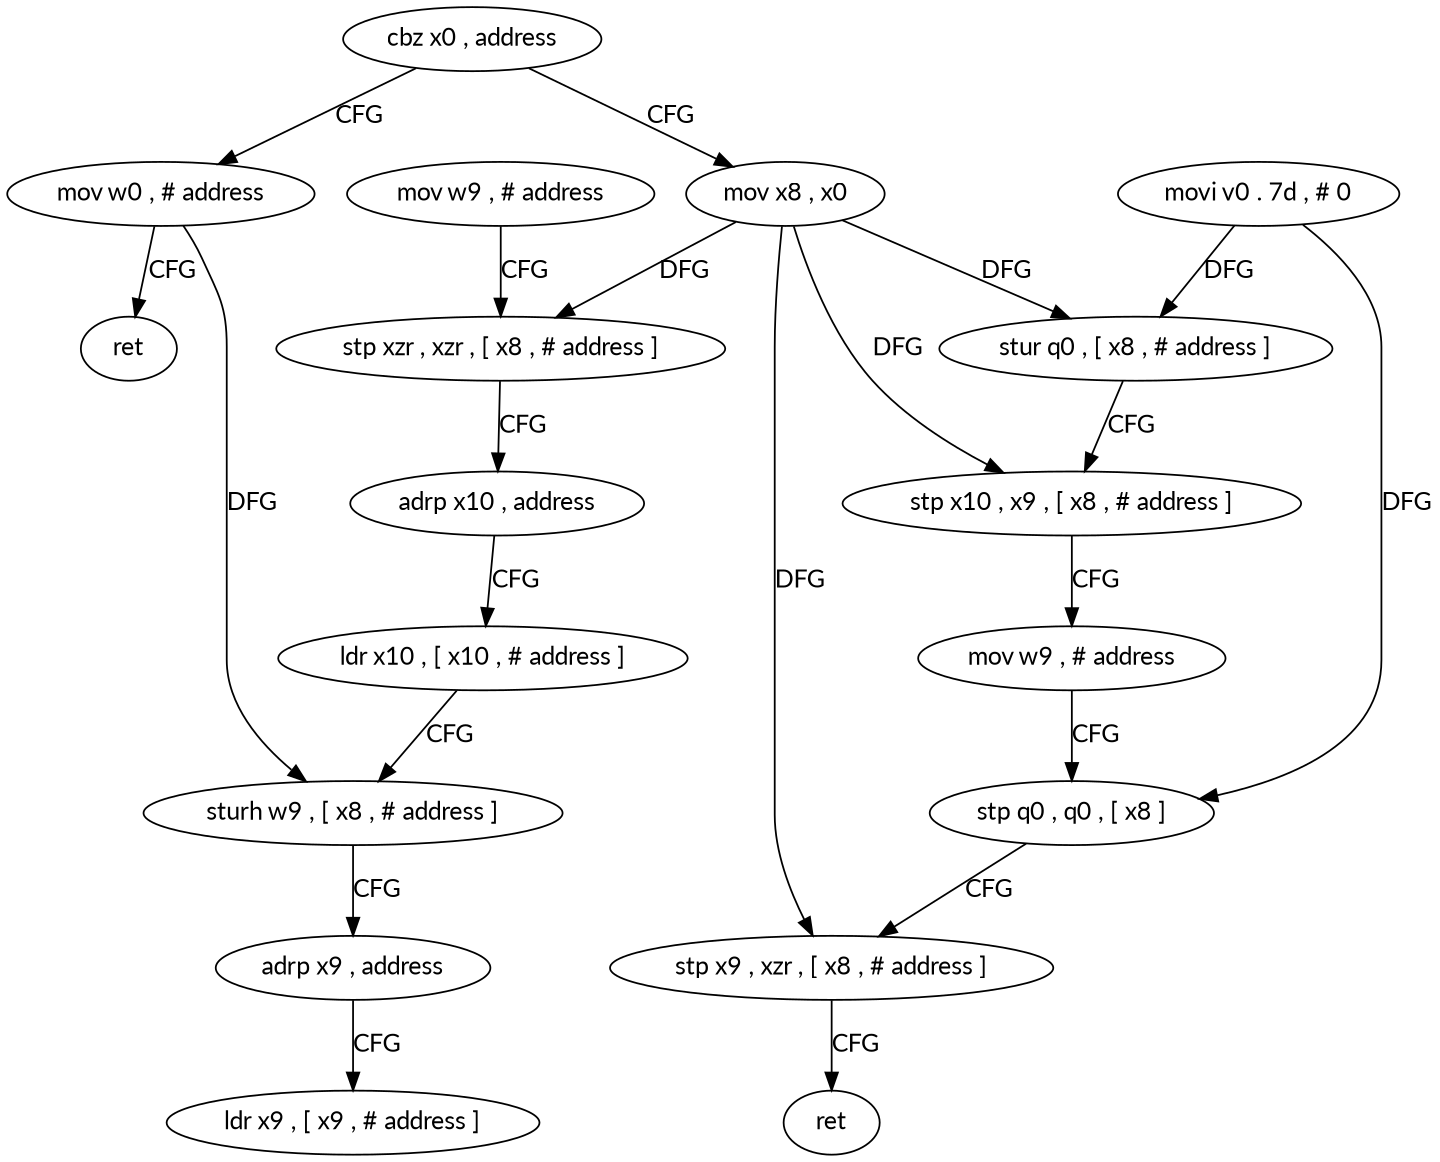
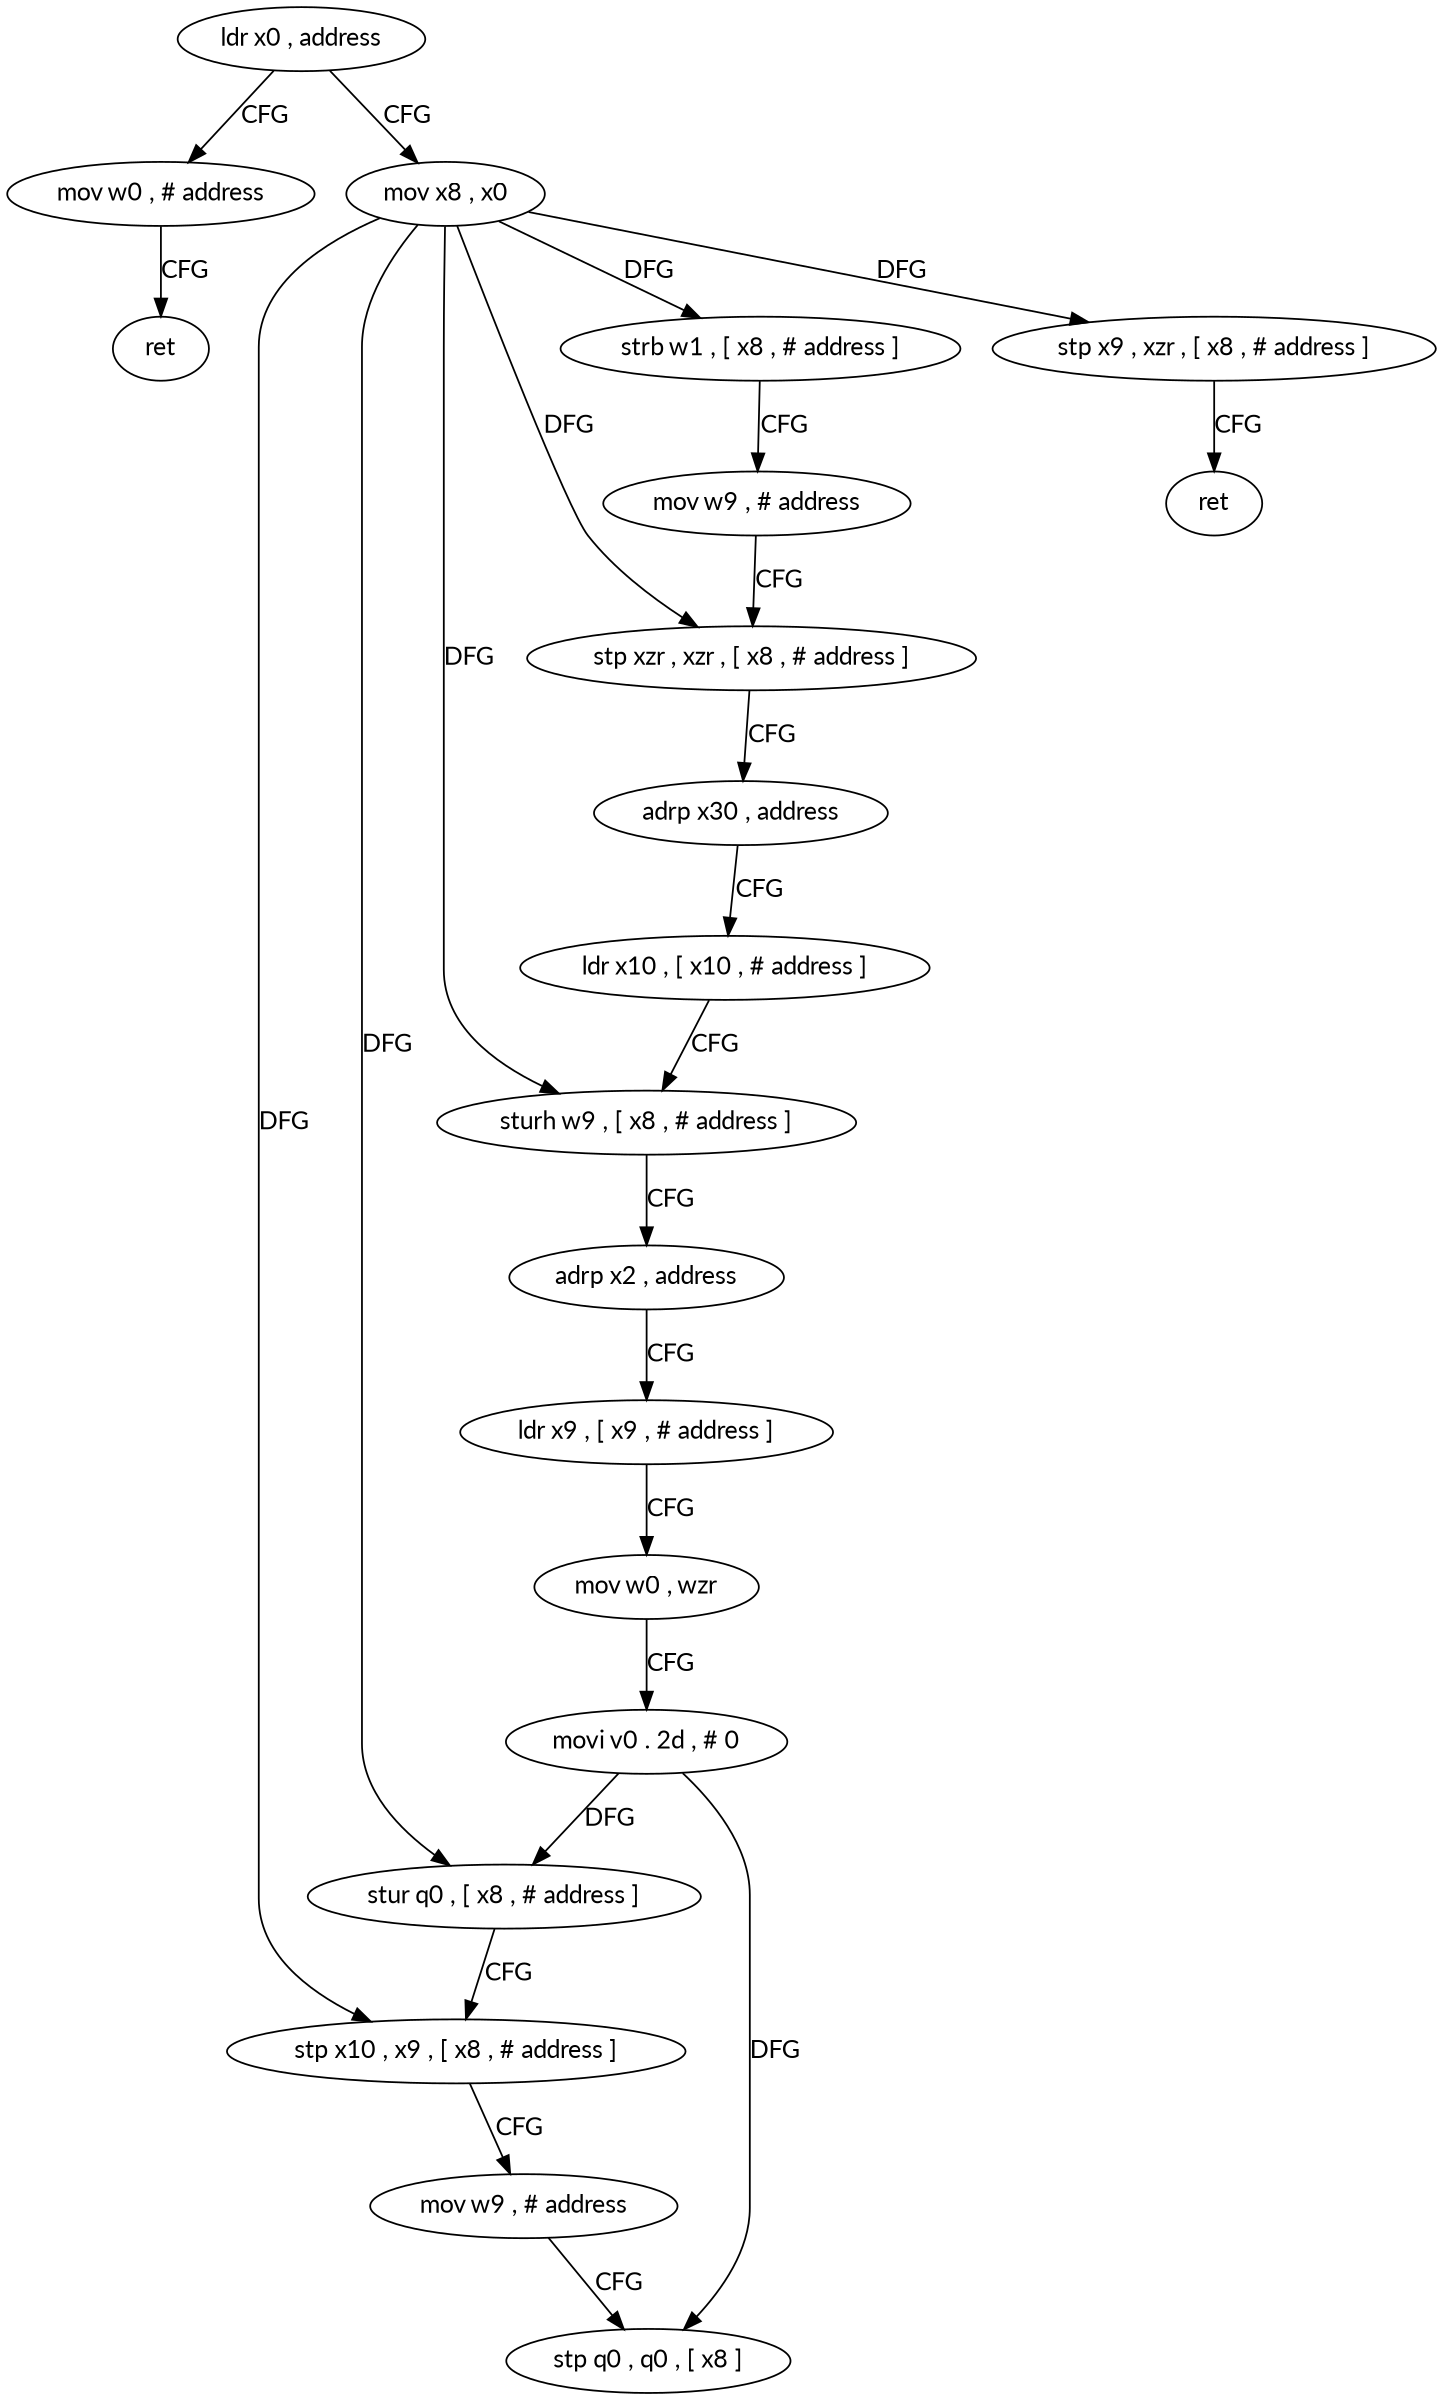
node "cbz x0 , address": label "cbz x0 , address" -> "ldr x0 , address"
node "movi v0 . 7d , # 0": label "movi v0 . 7d , # 0" -> "movi v0 . 2d , # 0"
node "strb w1 , [ x8 , # address ]": added
edge "mov w0 , # address" -> "sturh w9 , [ x8 , # address ]": now "mov x8 , x0" -> "sturh w9 , [ x8 , # address ]"
node "adrp x10 , address": label "adrp x10 , address" -> "adrp x30 , address"
edge "stp q0 , q0 , [ x8 ]" -> "stp x9 , xzr , [ x8 , # address ]": removed, label "CFG"
node "adrp x9 , address": label "adrp x9 , address" -> "adrp x2 , address"
node "mov w0 , wzr": added
